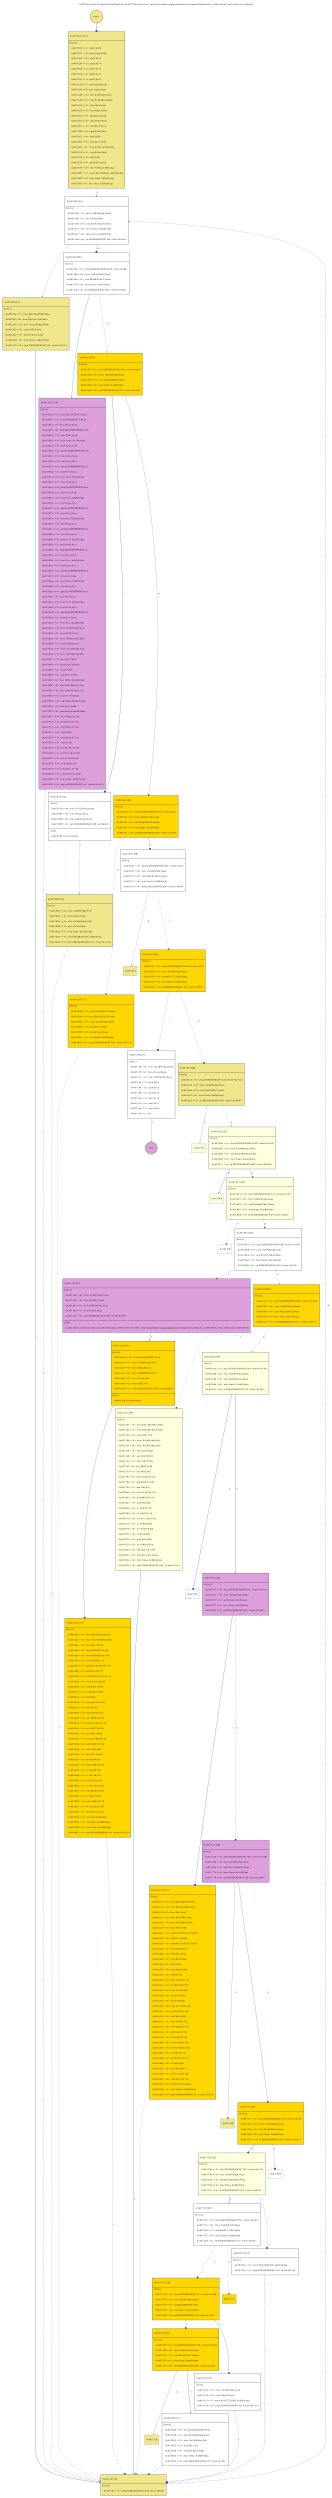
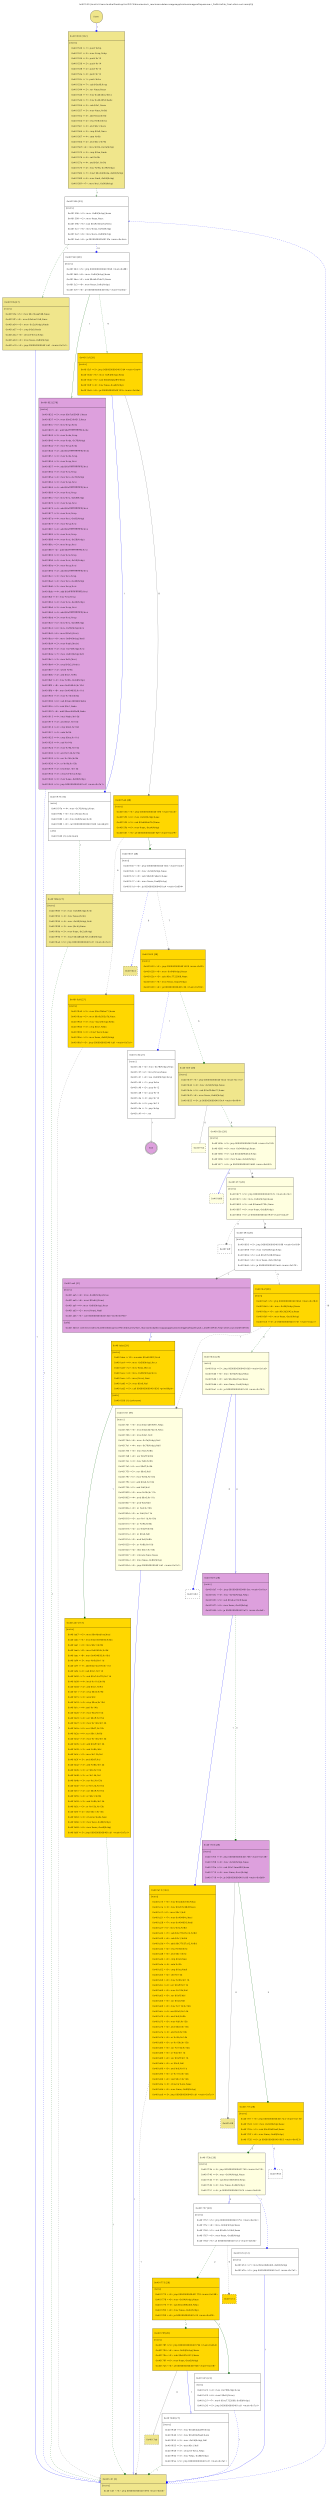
edge "0x401b74 [12]" -> "0x401cd1 [5]": style dashed -> solid
